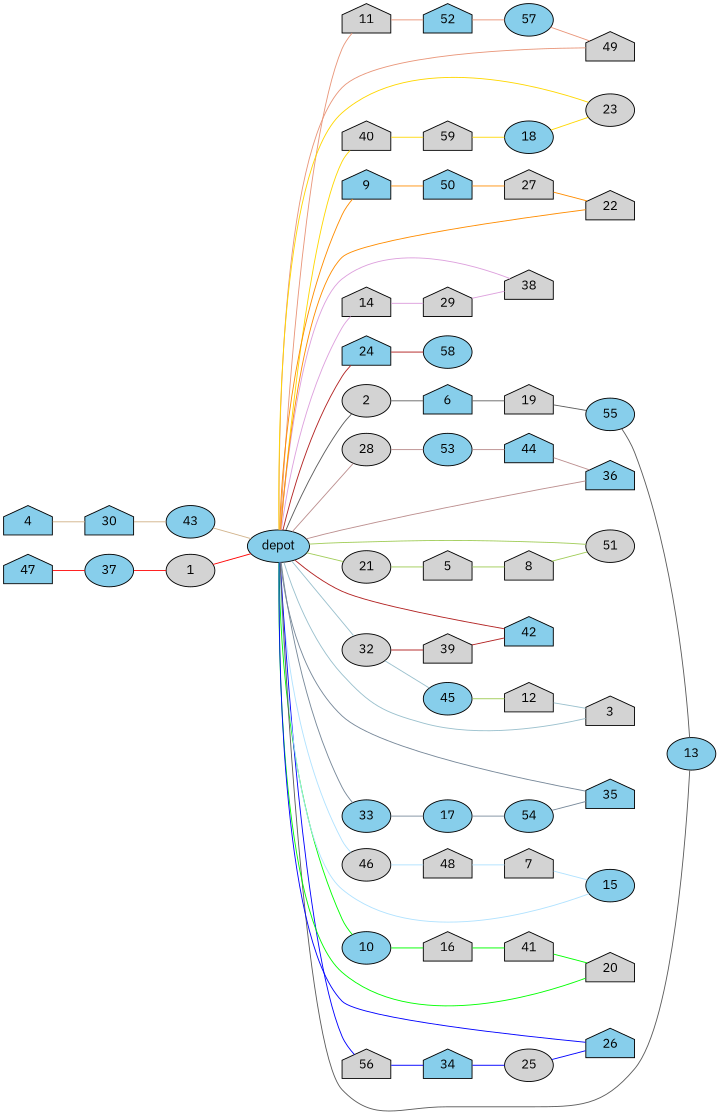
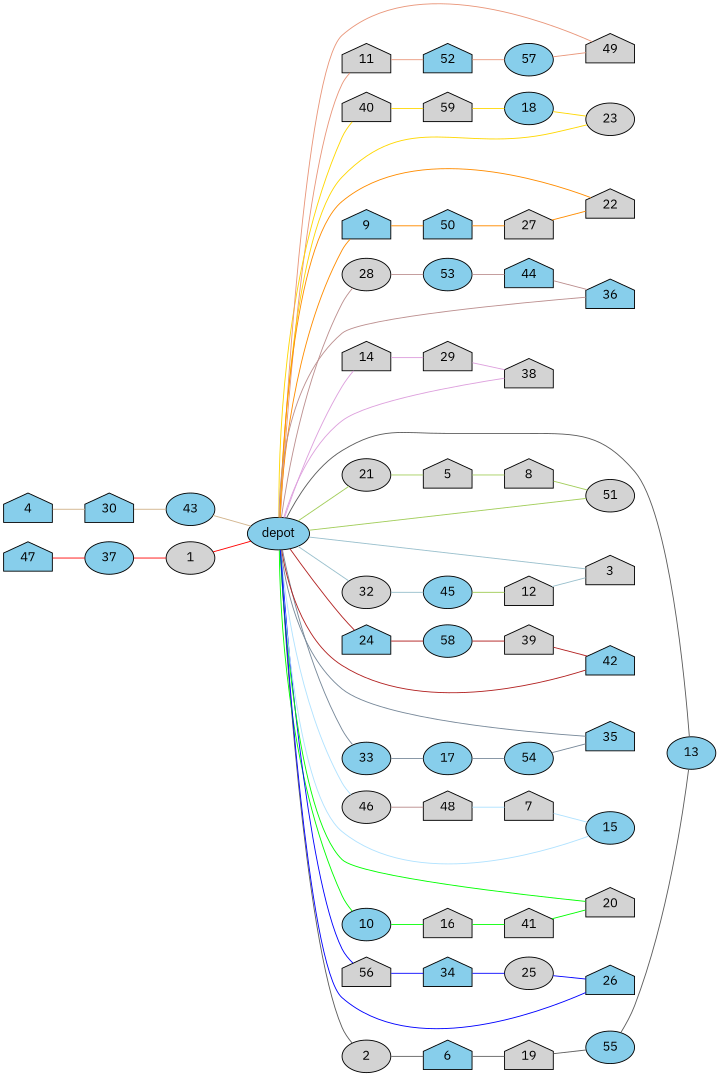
edge "32" -- "39": now "58" -- "39"
edge "46" -- "48": color lightskyblue1 -> rosybrown
